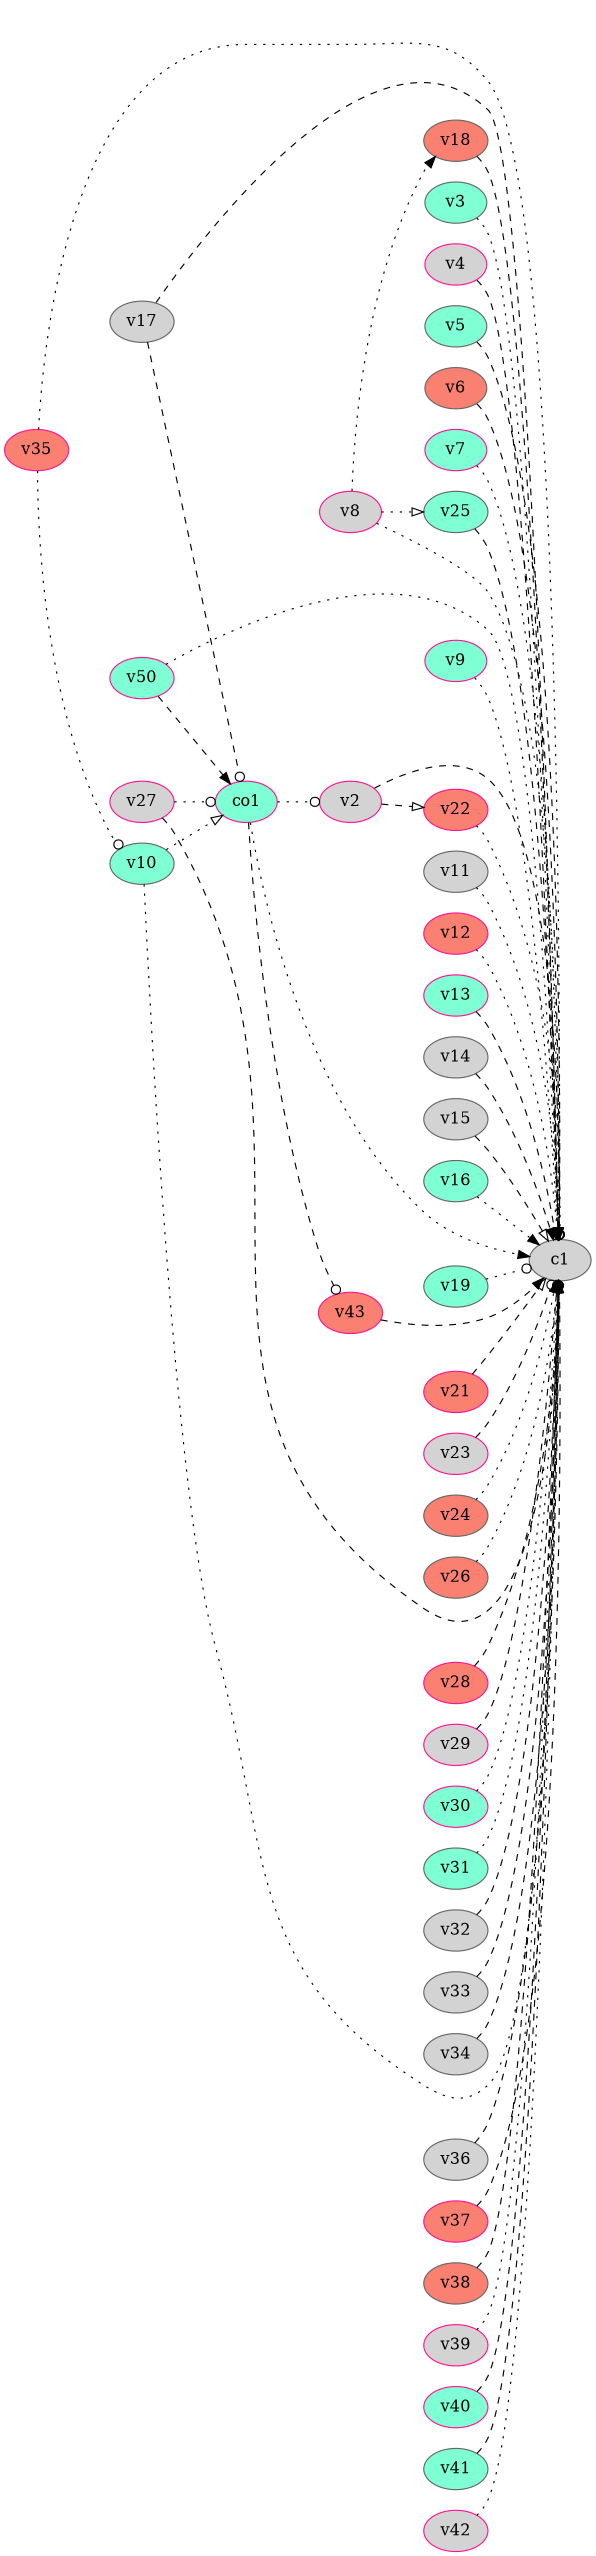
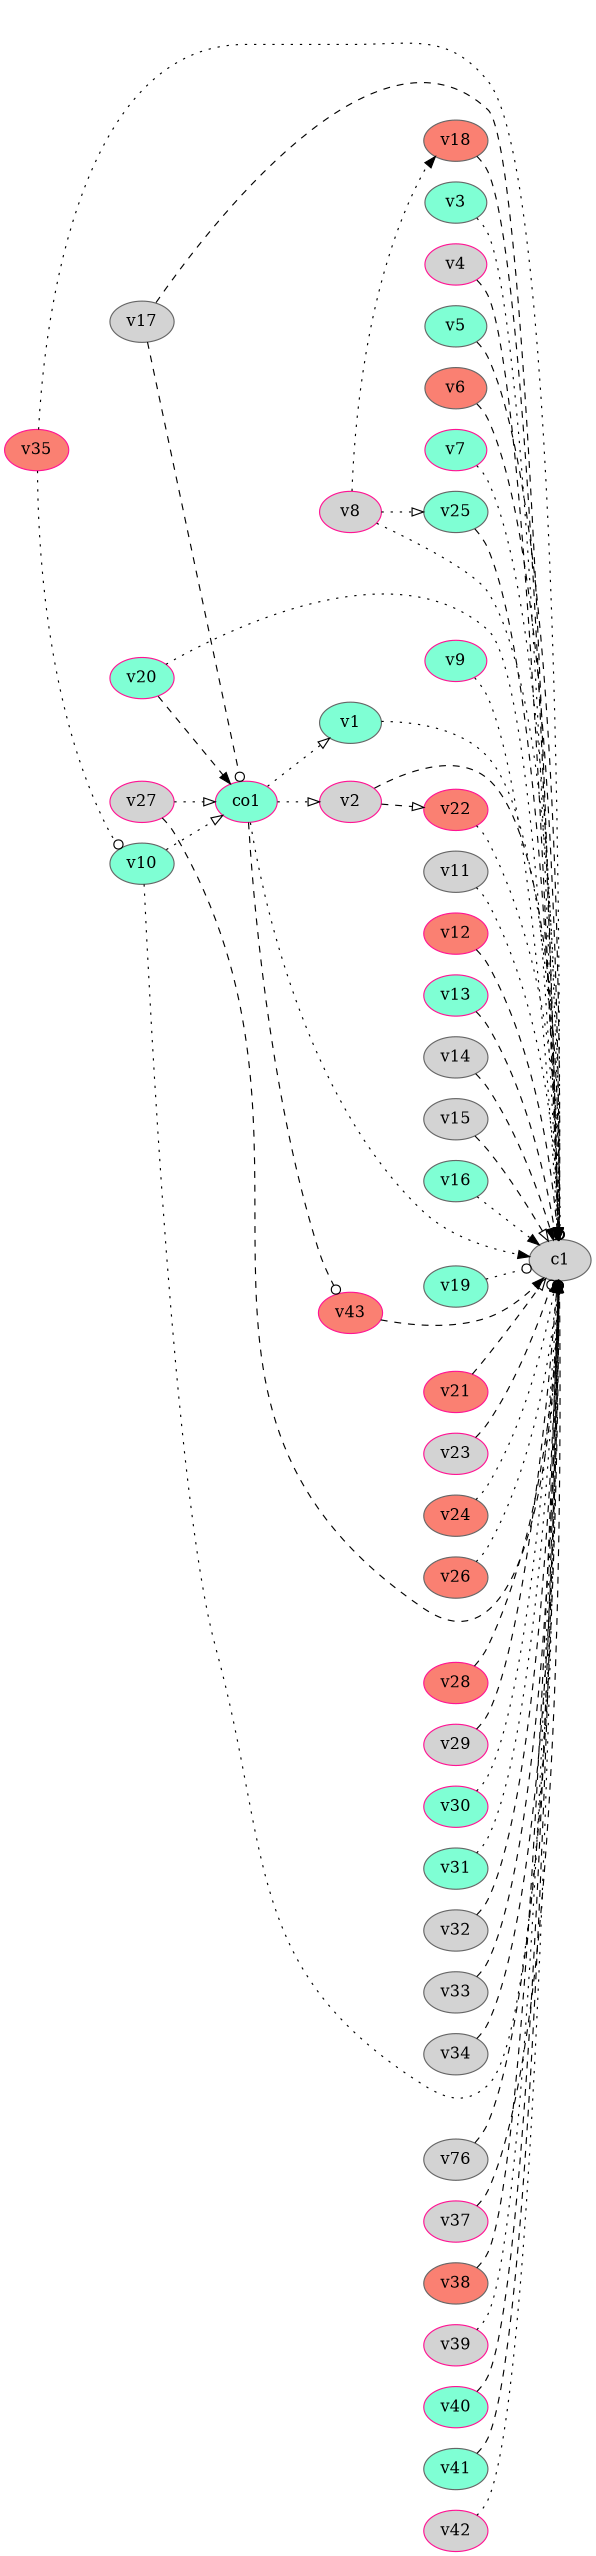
node "v50": label "v50" -> "v20"
node "v1": added
edge "v27" -> "co1": arrowhead odot -> onormal
edge "co1" -> "v2": arrowhead odot -> onormal
edge "v12" -> "c1": style dotted -> dashed
node "v36": label "v36" -> "v76"
node "v37": fillcolor salmon -> lightgrey
